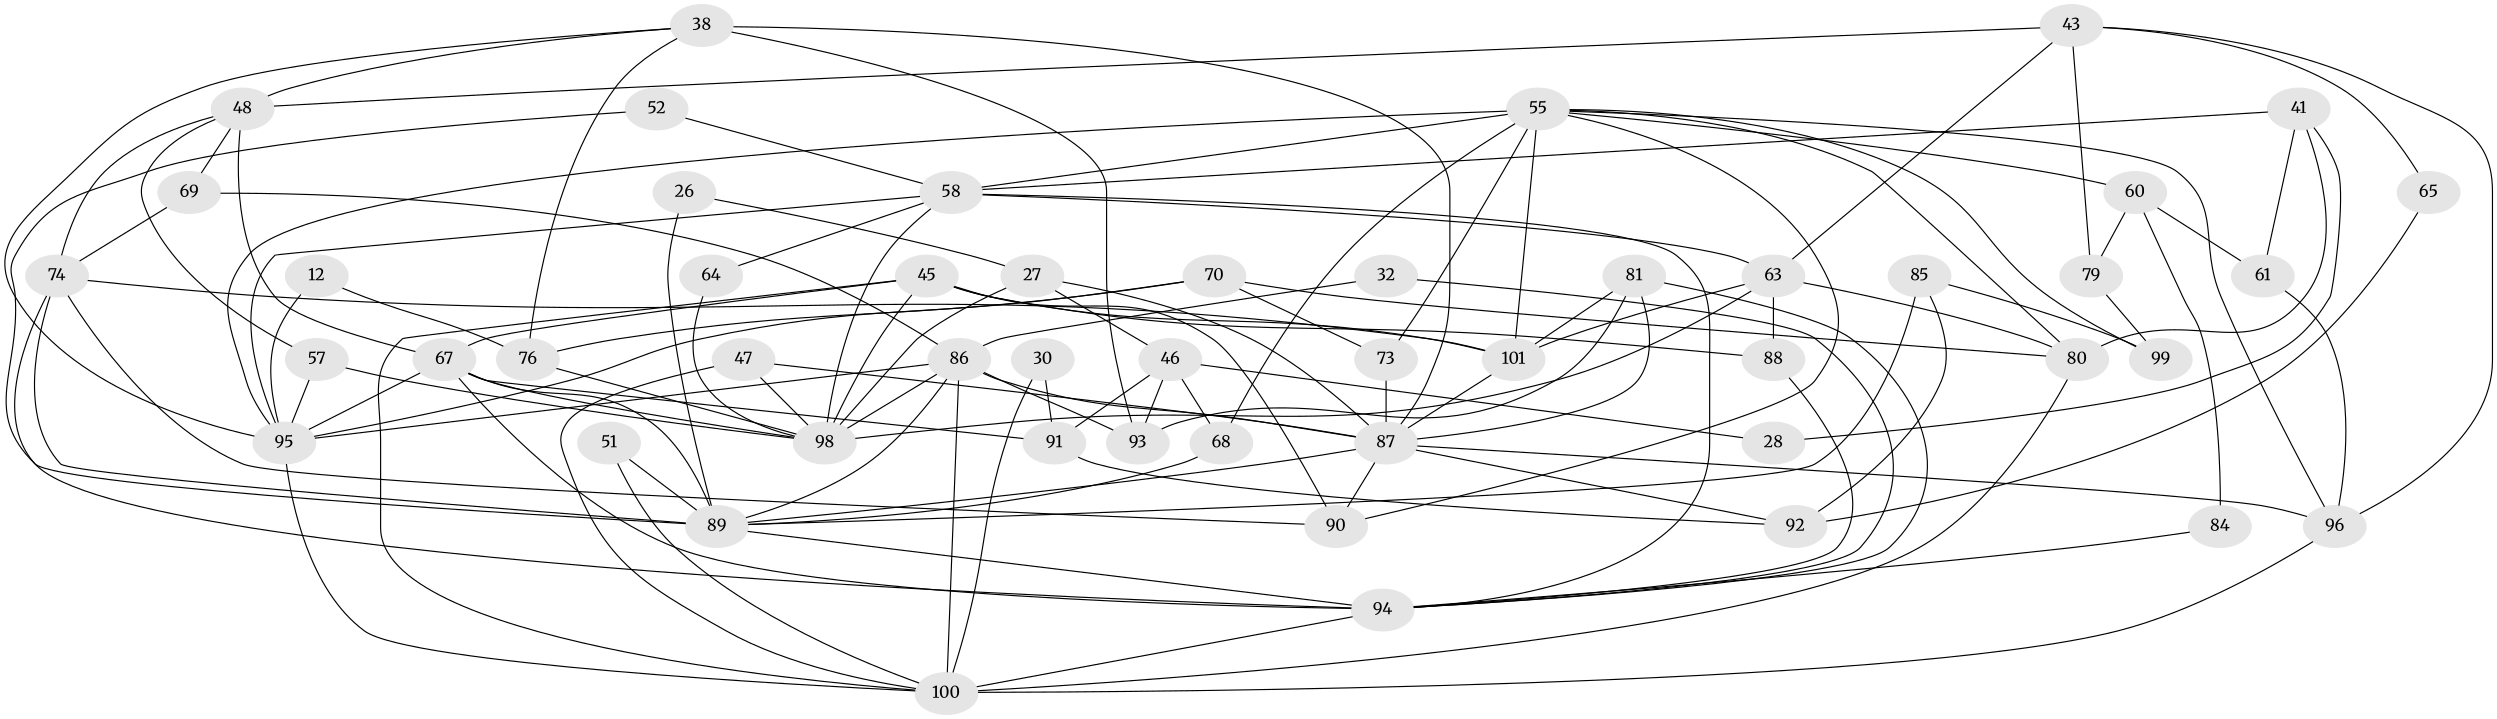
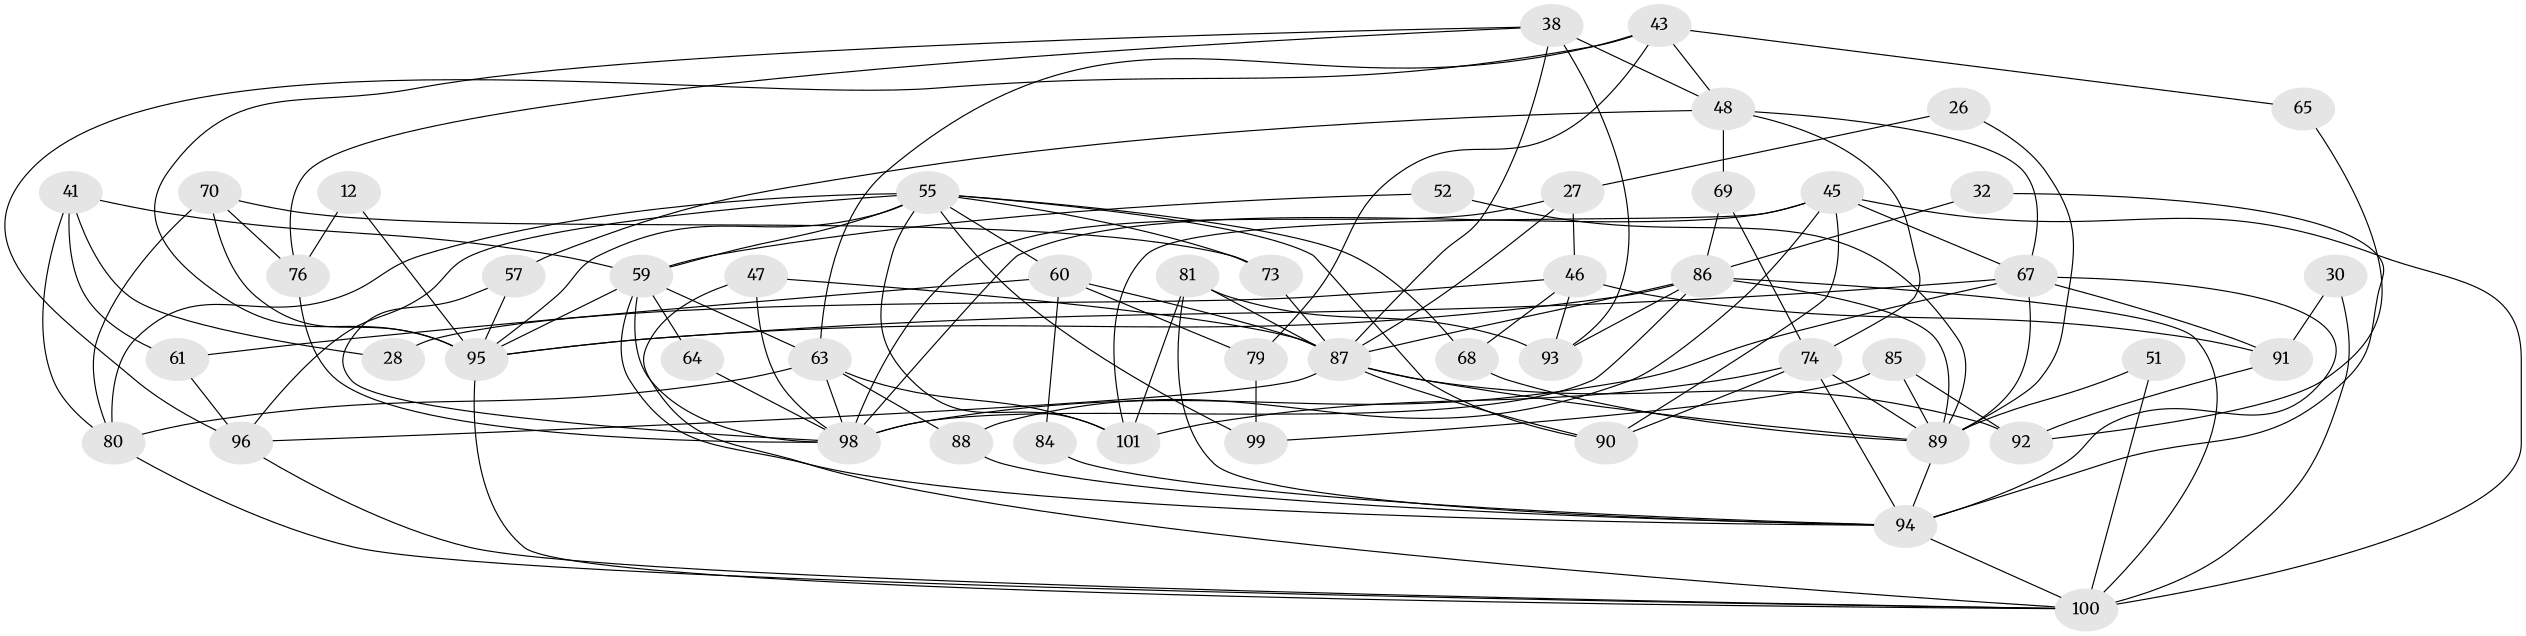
node "58": label "58" -> "59"
edge "101" -- "87": now "60" -- "87"
